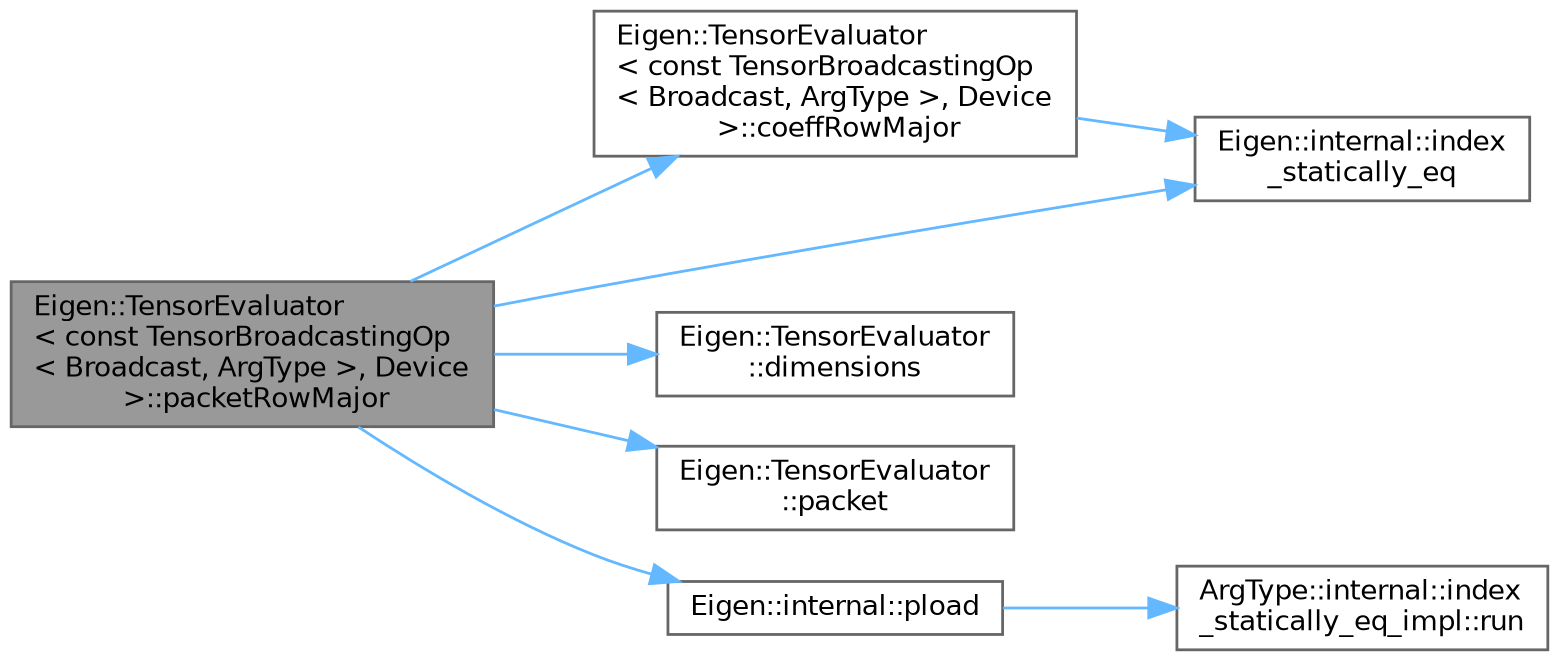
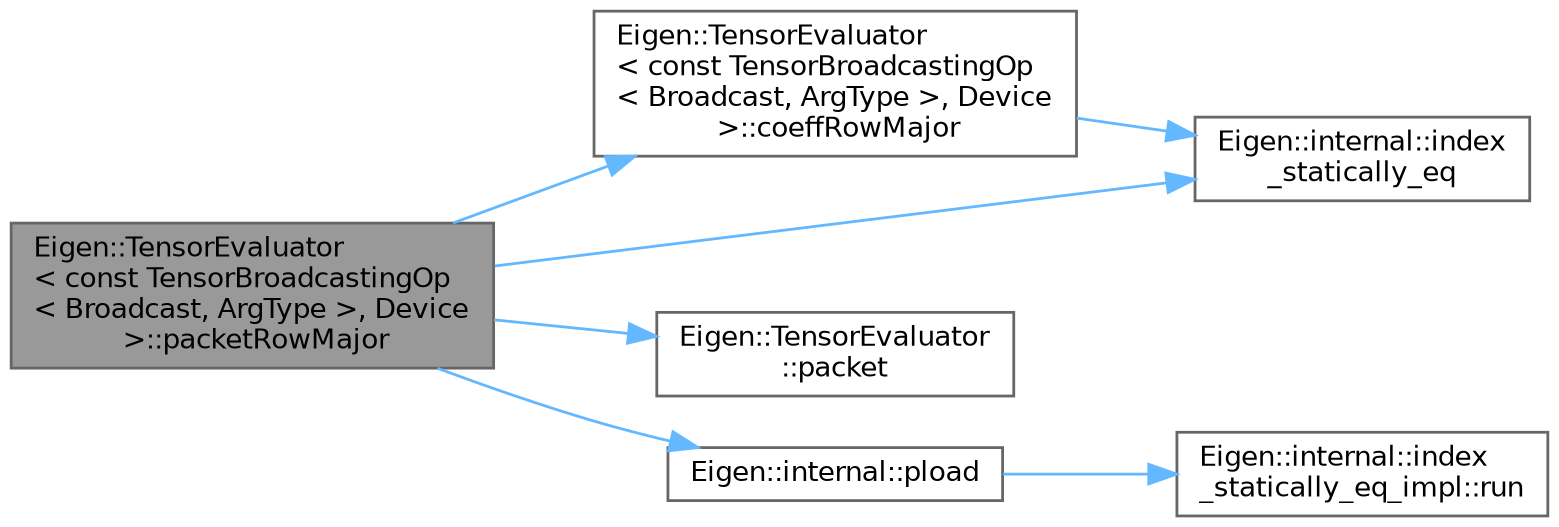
node "Eigen::TensorEvaluator ::dimensions": removed
node "ArgType::internal::index _statically_eq_impl::run": label "ArgType::internal::index _statically_eq_impl::run" -> "Eigen::internal::index _statically_eq_impl::run"
